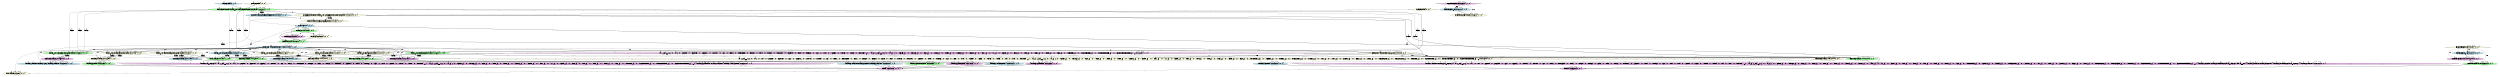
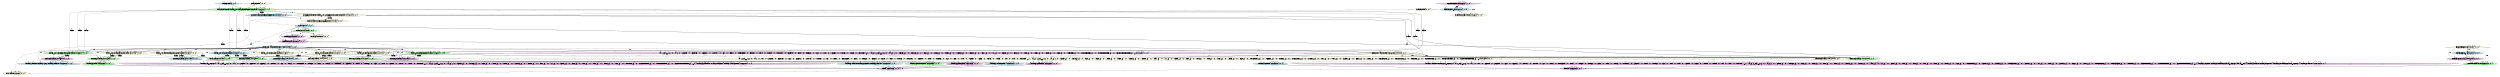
node "_errHandler.sync(this)@@@8@@@['1', '1', '1']": fillcolor palegreen -> plum
node "enterOuterAlt(_localctx,3)@@@25@@@['1', '1', '0']": fillcolor lightyellow -> palegreen
